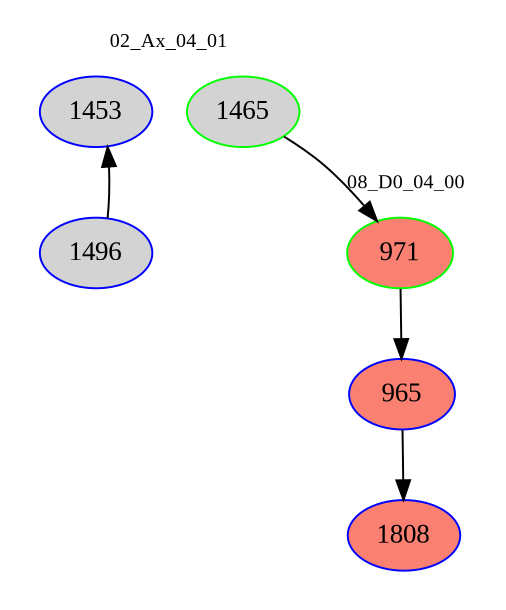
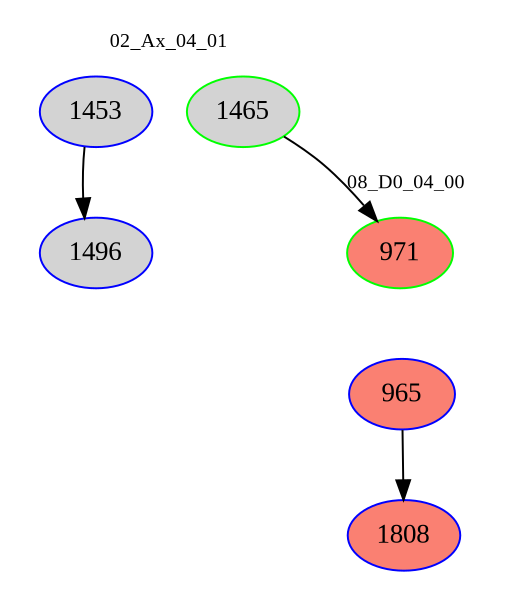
edge "1496" -> "1453": reversed
edge "971" -> "965": removed
